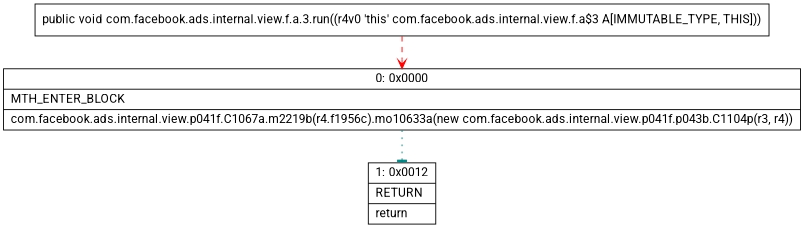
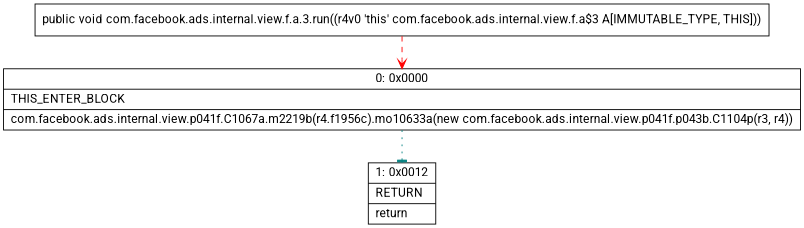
node "0: 0x0000": text "MTH_ENTER_BLOCK" -> "THIS_ENTER_BLOCK"
